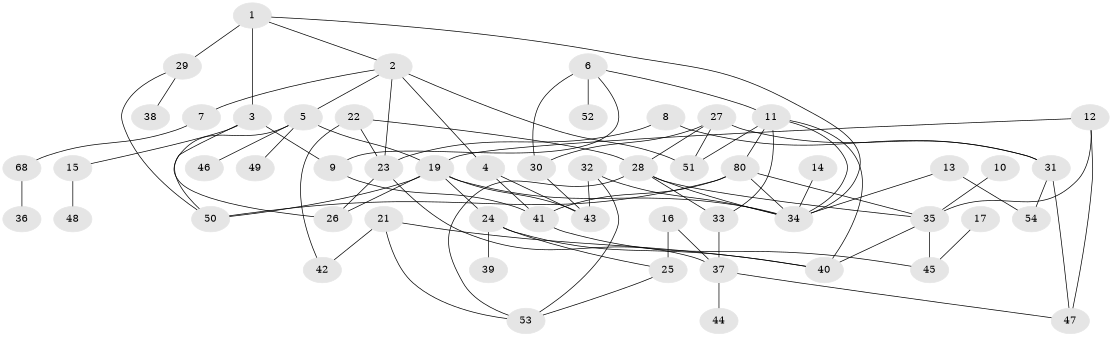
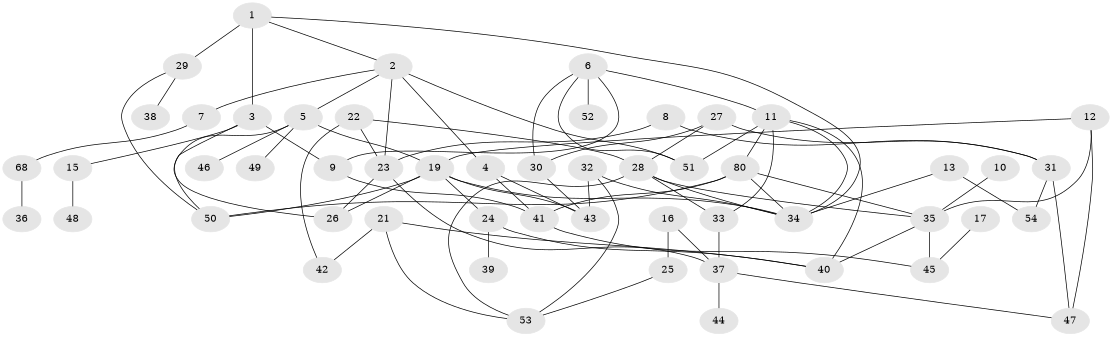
edge "27" -- "51": now "6" -- "51"
node "14": removed
edge "24" -- "25": removed
